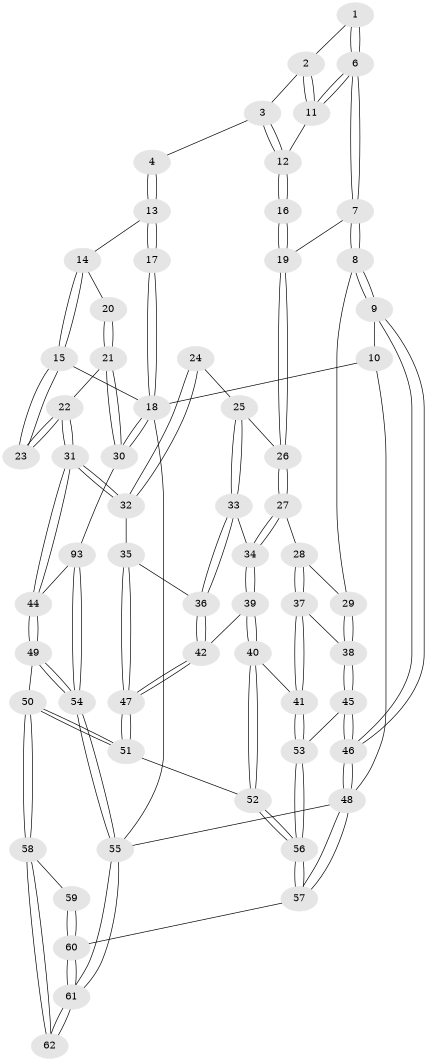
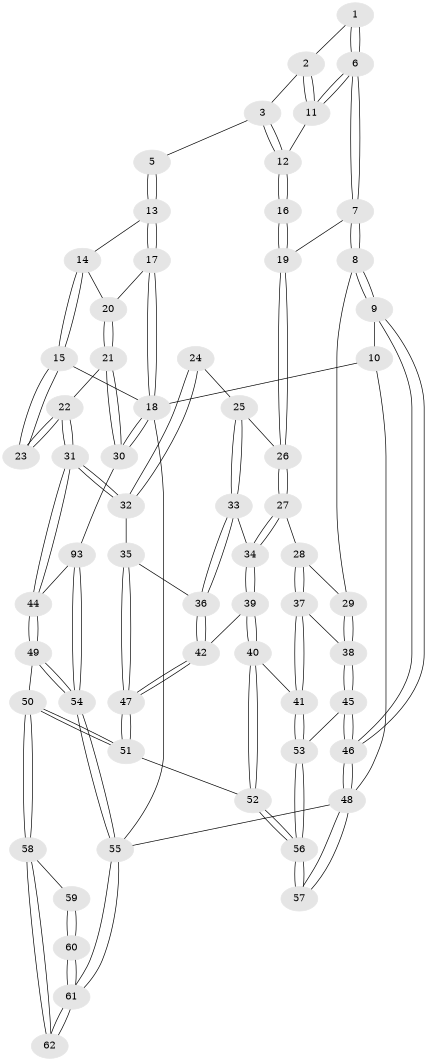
node "4": label "4" -> "5"
edge "17" -- "20": added
edge "57" -- "60": removed
